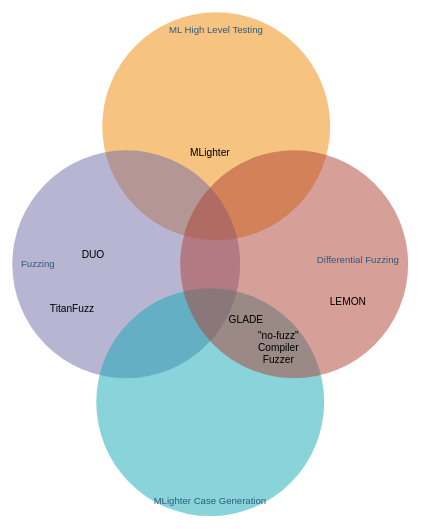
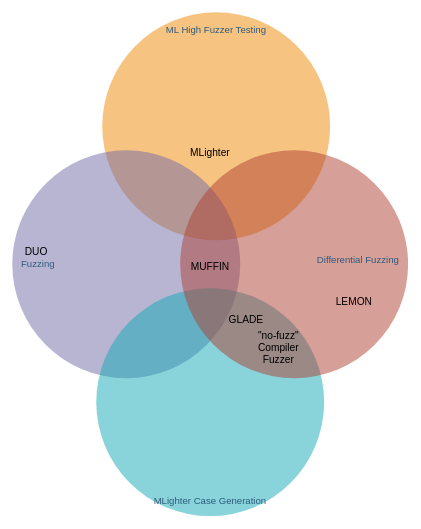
node "ML High Level Testing": label "ML High Level Testing" -> "ML High Fuzzer Testing"
node "DUO": moved (93, 255) -> (36, 252)
node "MUFFIN": added
node "LEMON": moved (348, 303) -> (354, 303)
node "TitanFuzz": removed
